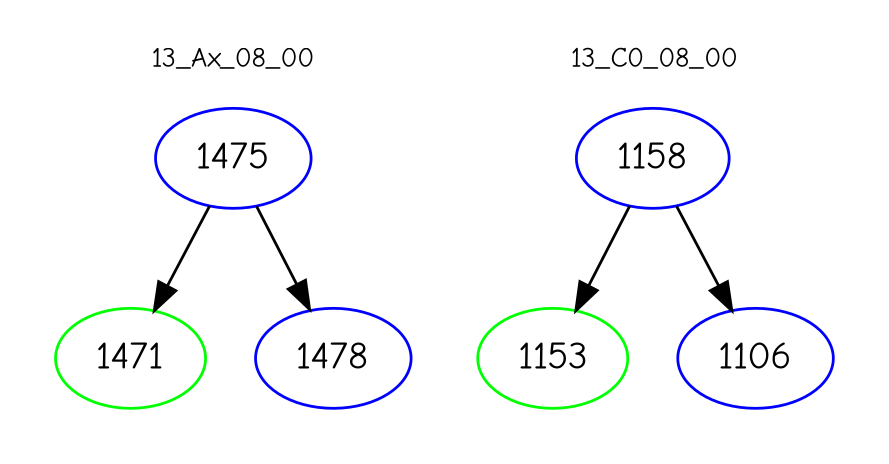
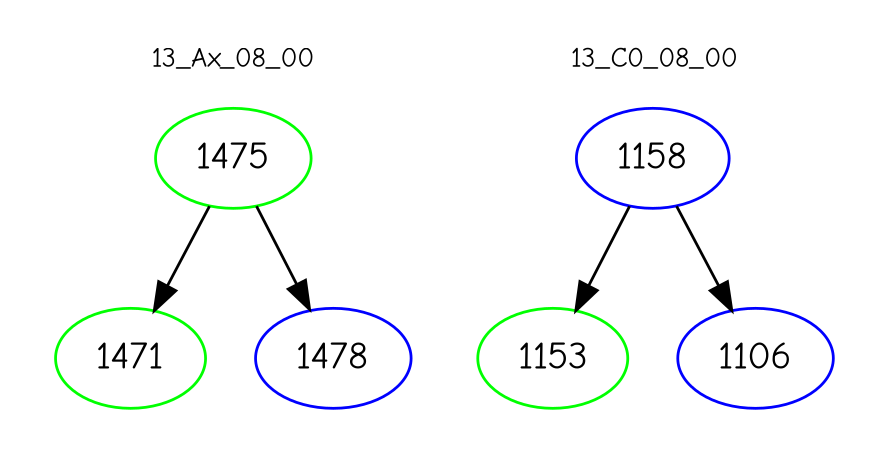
node "1475": color blue -> green
